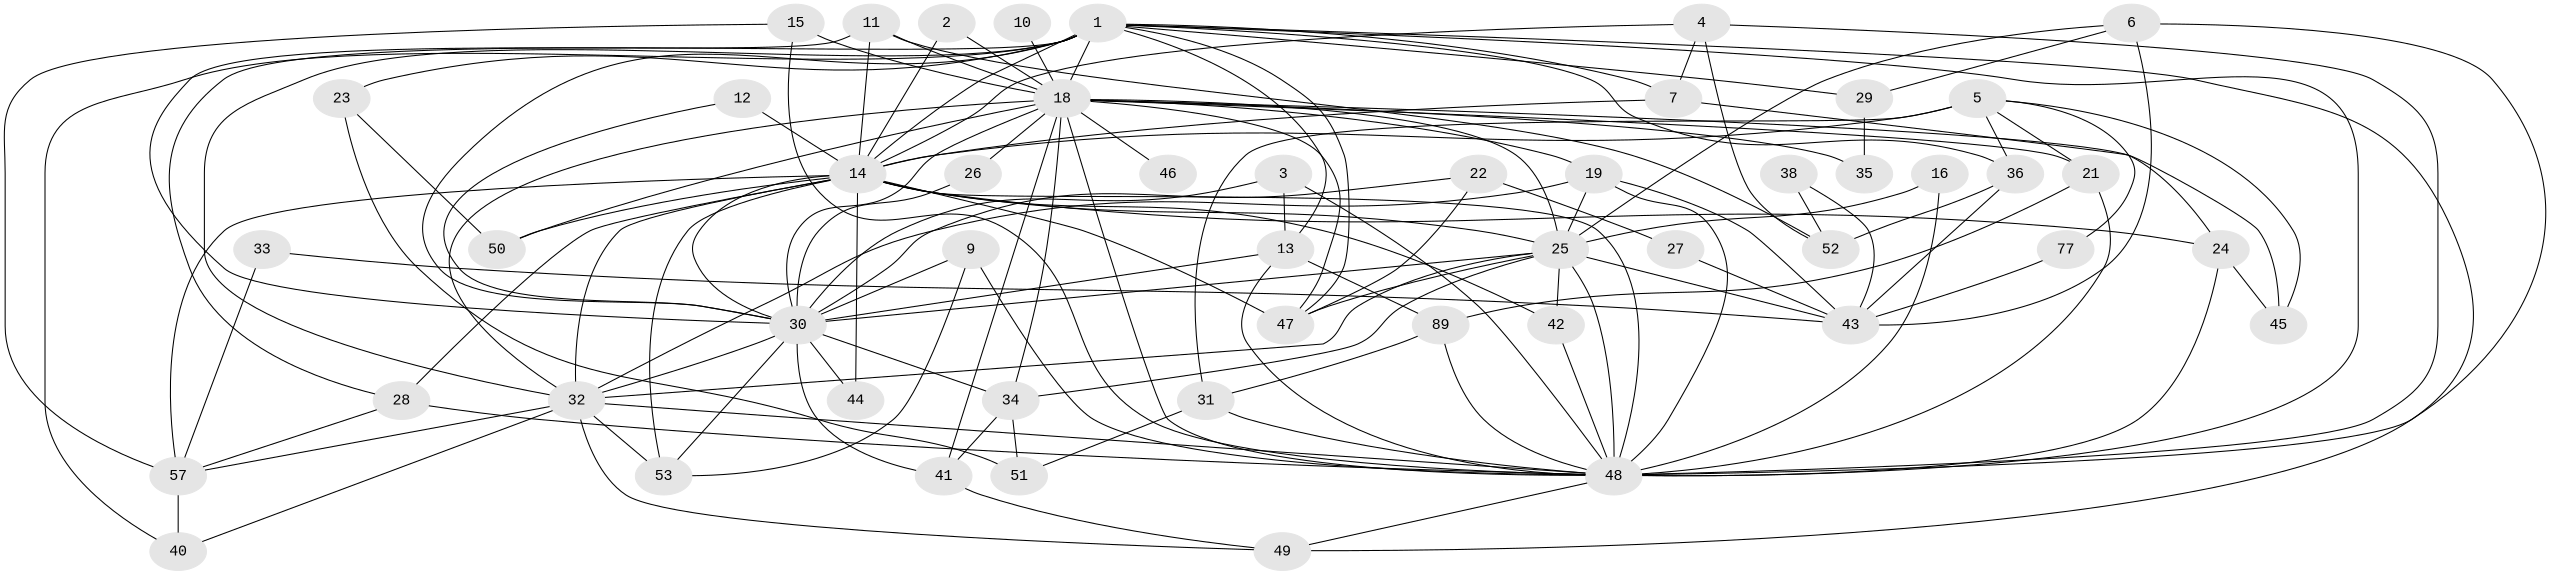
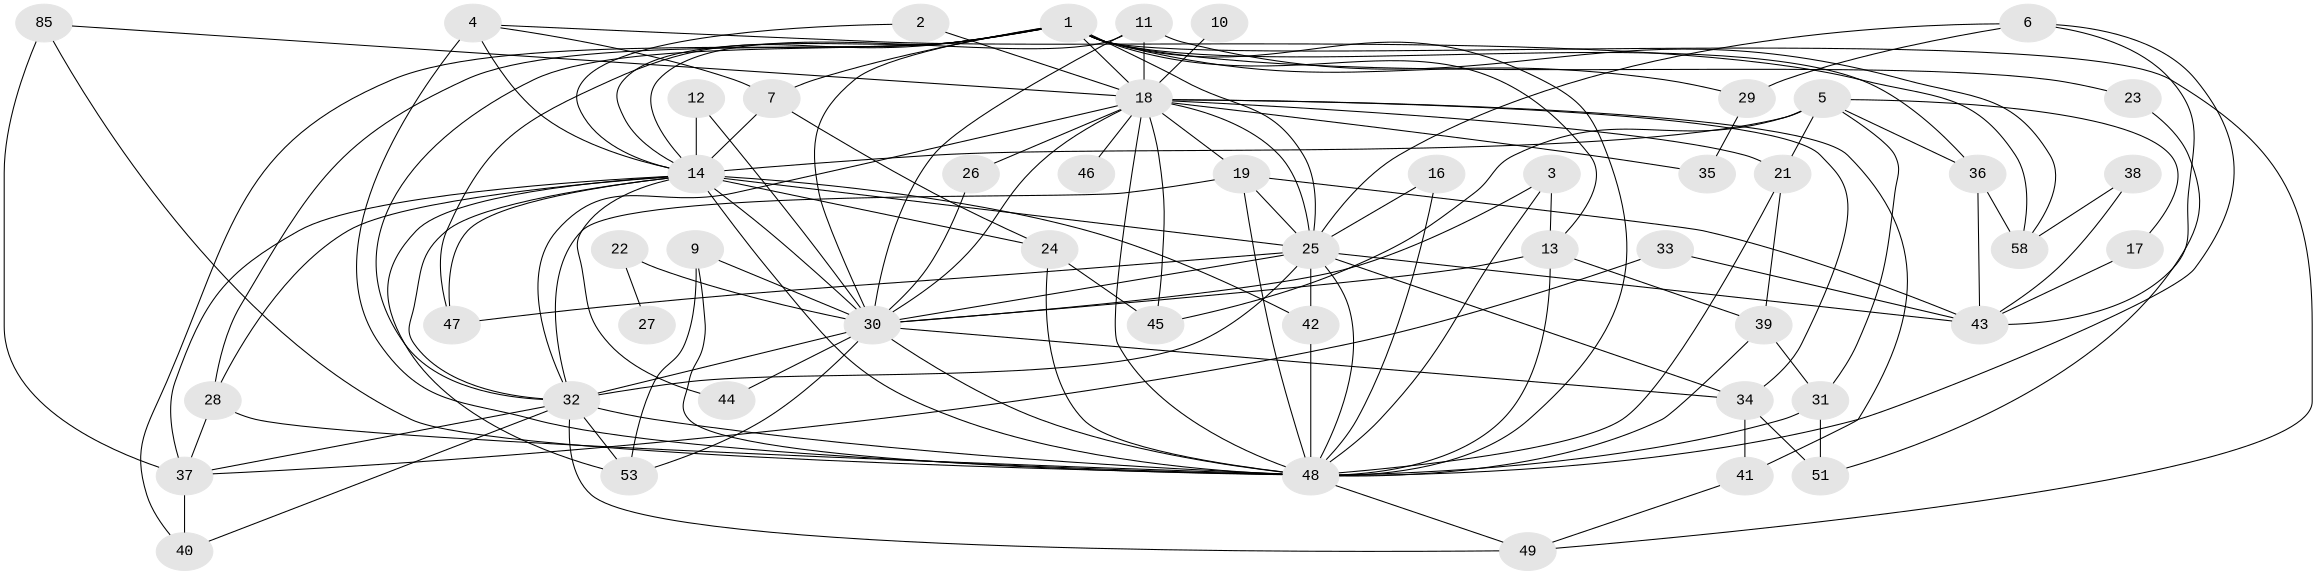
node "15": label "15" -> "85"
edge "1" -- "25": added
edge "18" -- "47": removed
node "50": removed
node "52": label "52" -> "58"
node "77": label "77" -> "17"
edge "22" -- "47": removed
edge "27" -- "43": removed
node "89": label "89" -> "39"
edge "30" -- "41": now "30" -- "48"
node "57": label "57" -> "37"
